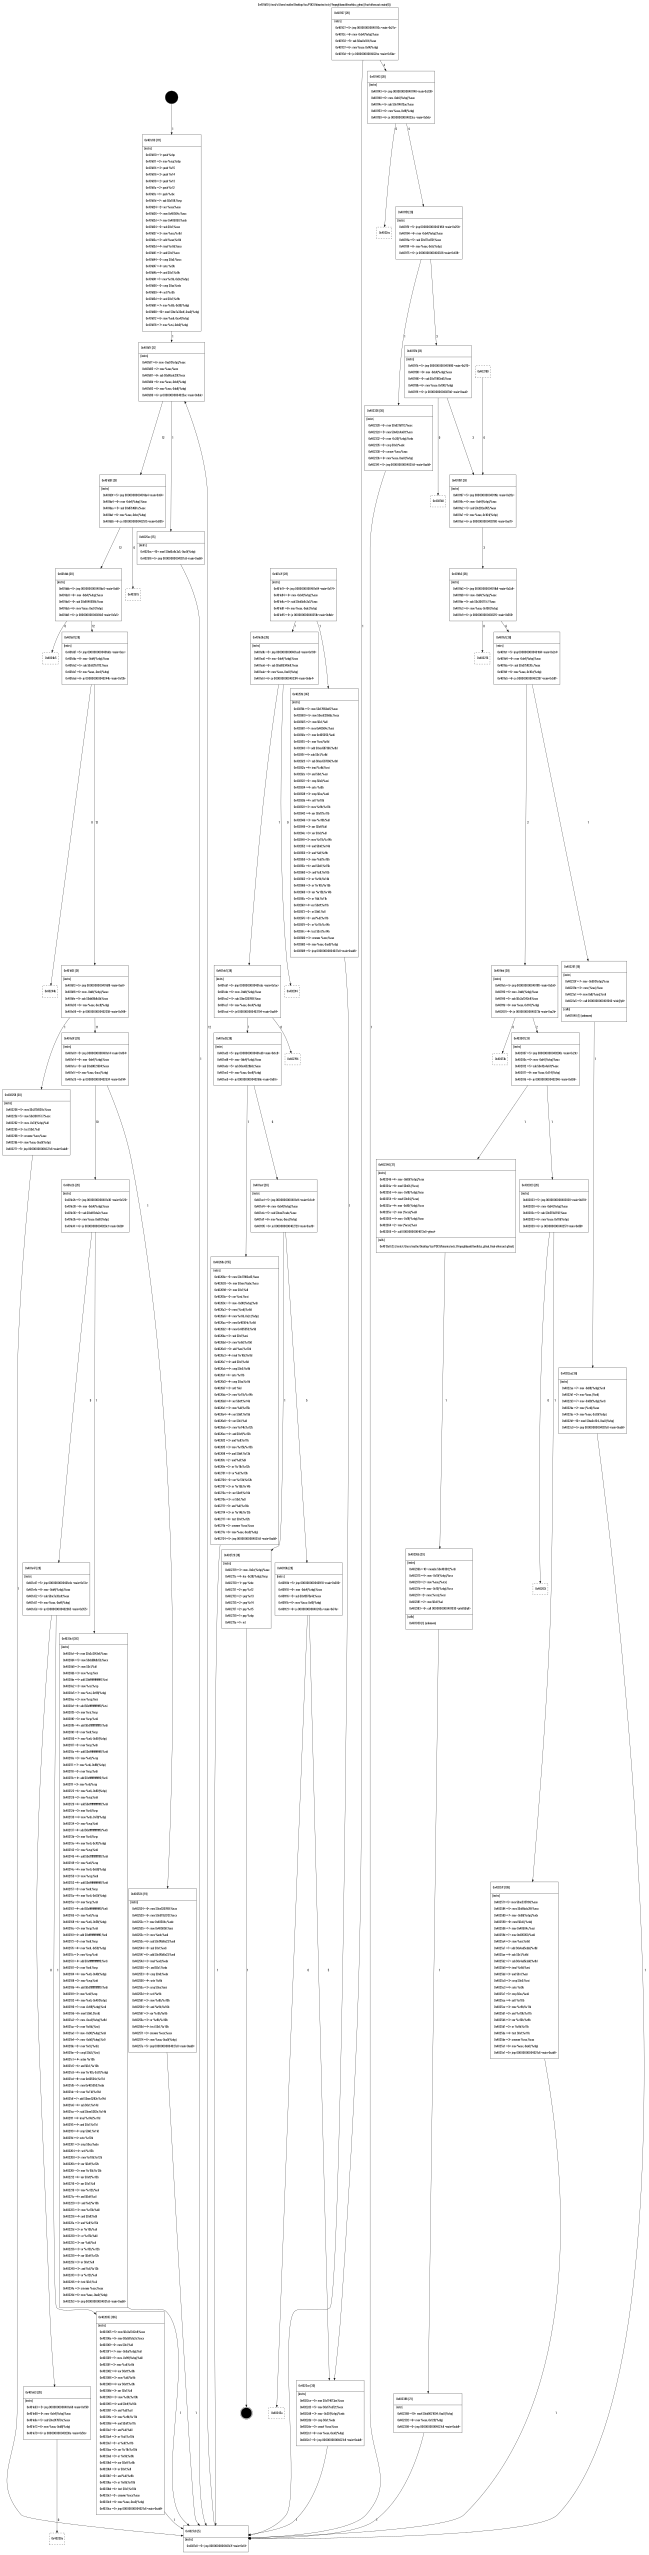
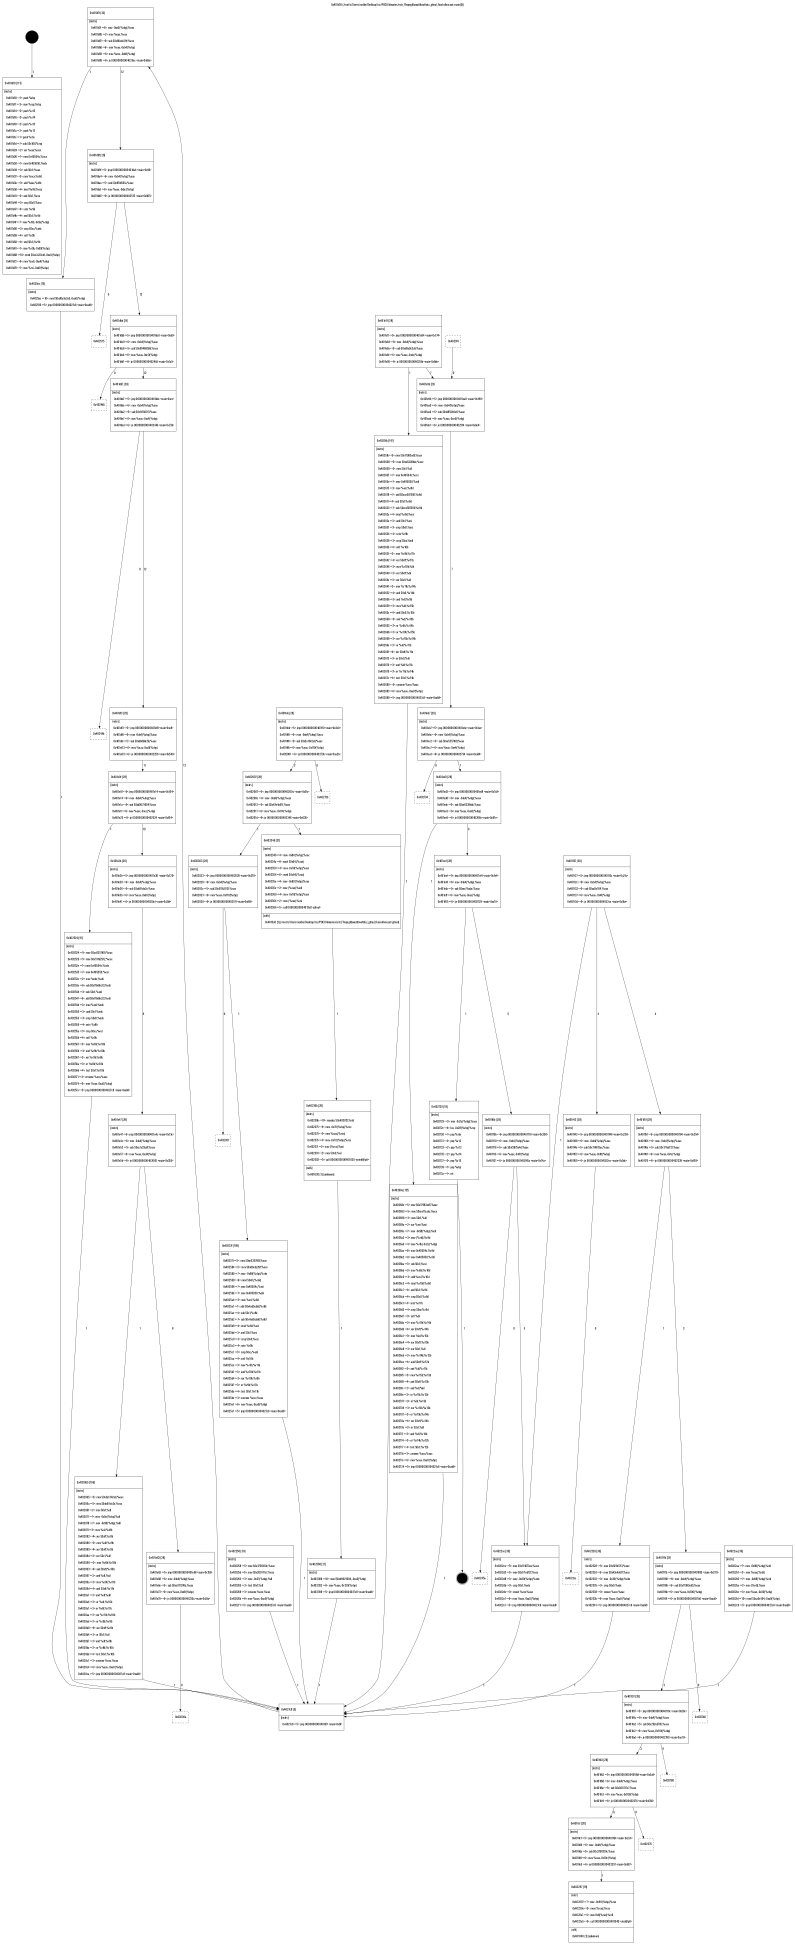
edge "0x401f43 [28]" -> "0x401f5f [28]": now "0x401f27 [28]" -> "0x401f5f [28]"
edge "0x401d10 [111]" -> "0x401d7f [32]": removed, label "1"
edge "0x402780" -> "0x401f97 [28]": reversed
edge "0x401fcf [28]" -> "0x401feb [28]": removed, label "2"
edge "0x401e9b [28]" -> "0x4023f4": reversed
edge "0x401df3 [28]" -> "0x402258 [30]": removed, label "1"
edge "0x402297 [19]" -> "0x4022aa [36]": removed, label "1"
node "0x4020cf [393]": removed
